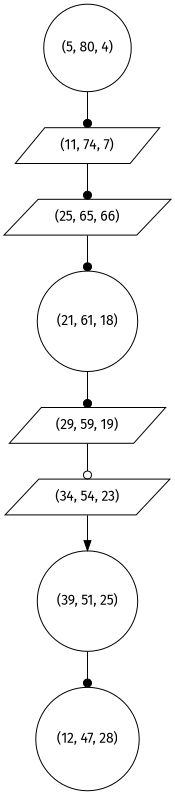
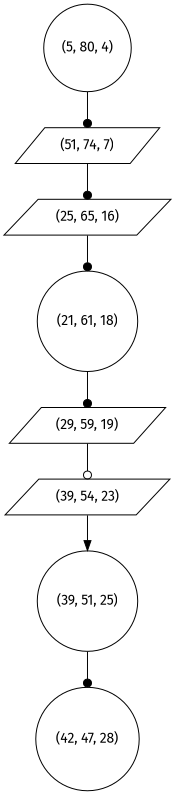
node "(11, 74, 7)": label "(11, 74, 7)" -> "(51, 74, 7)"
node "(25, 65, 66)": label "(25, 65, 66)" -> "(25, 65, 16)"
node "(34, 54, 23)": label "(34, 54, 23)" -> "(39, 54, 23)"
node "(12, 47, 28)": label "(12, 47, 28)" -> "(42, 47, 28)"
